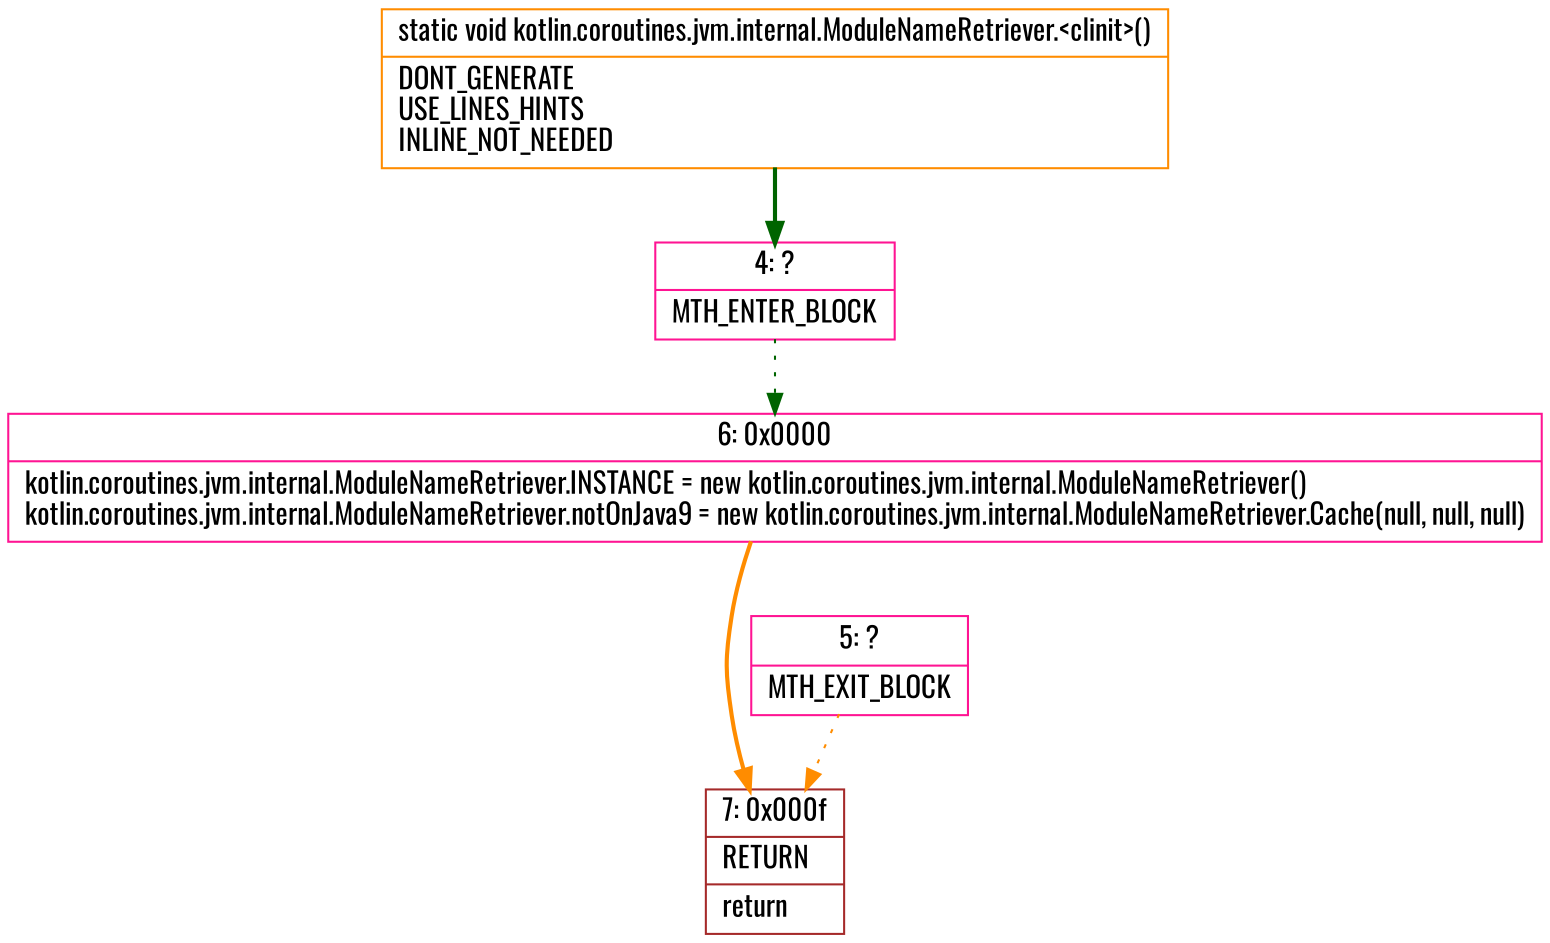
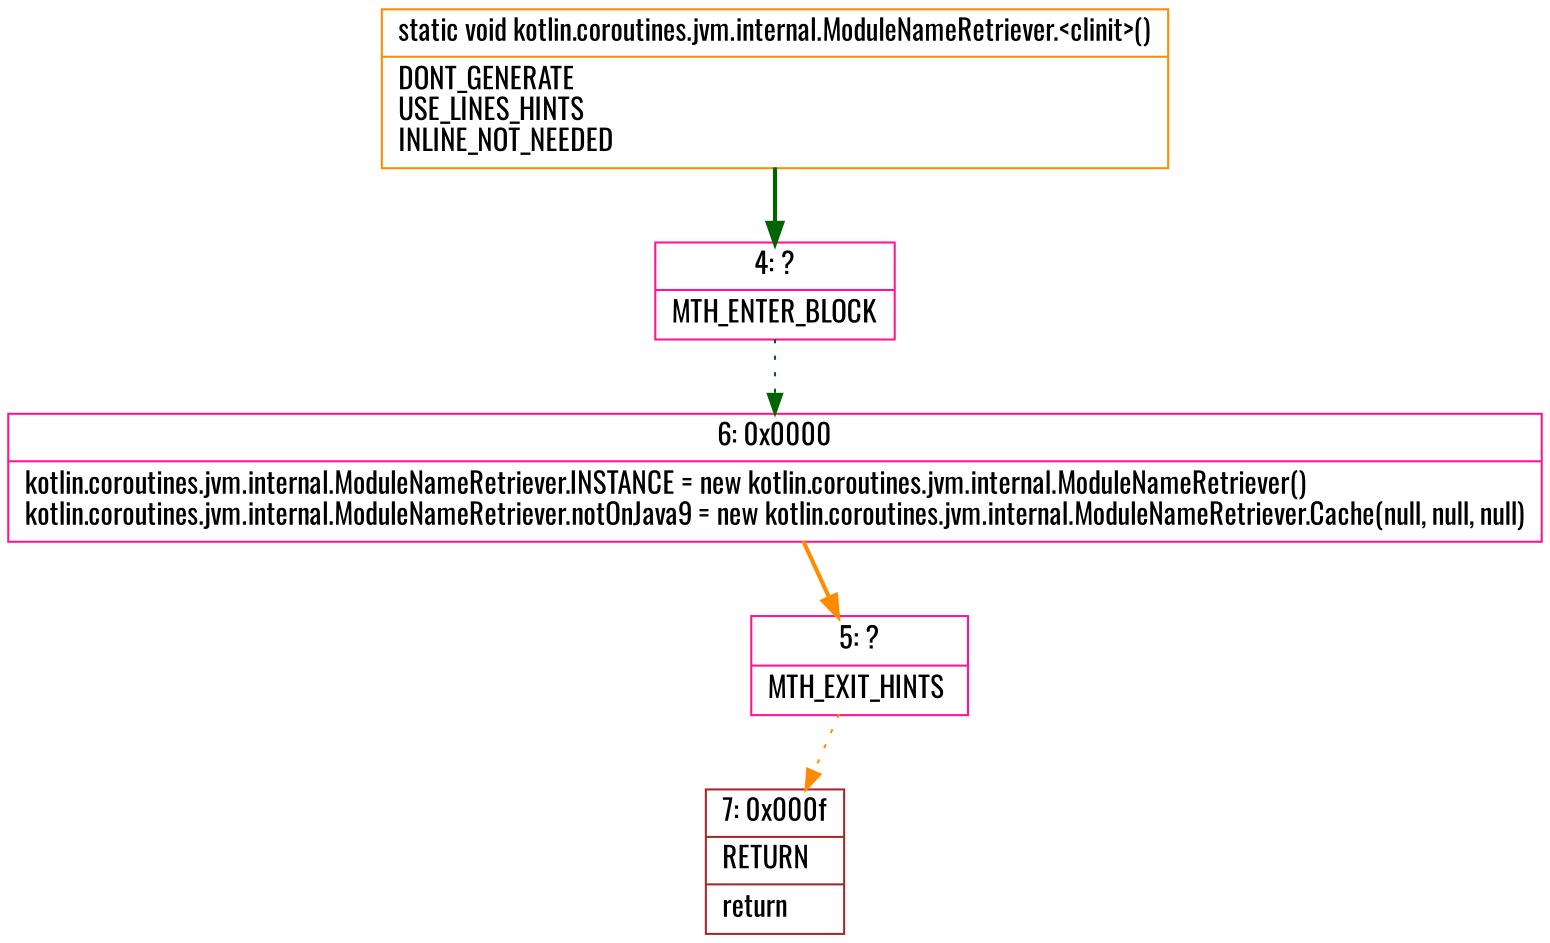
edge "6: 0x0000" -> "7: 0x000f": now "6: 0x0000" -> "5: ?"
node "5: ?": text "MTH_EXIT_BLOCK" -> "MTH_EXIT_HINTS"
